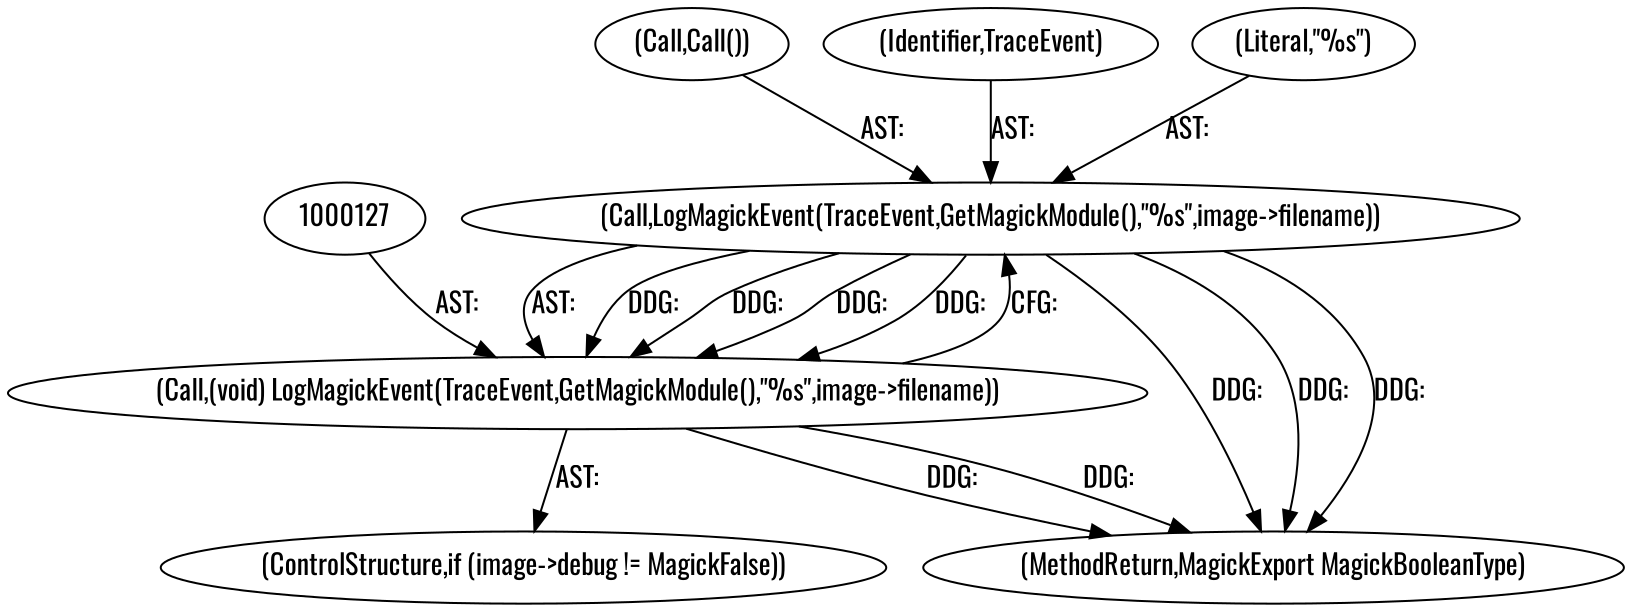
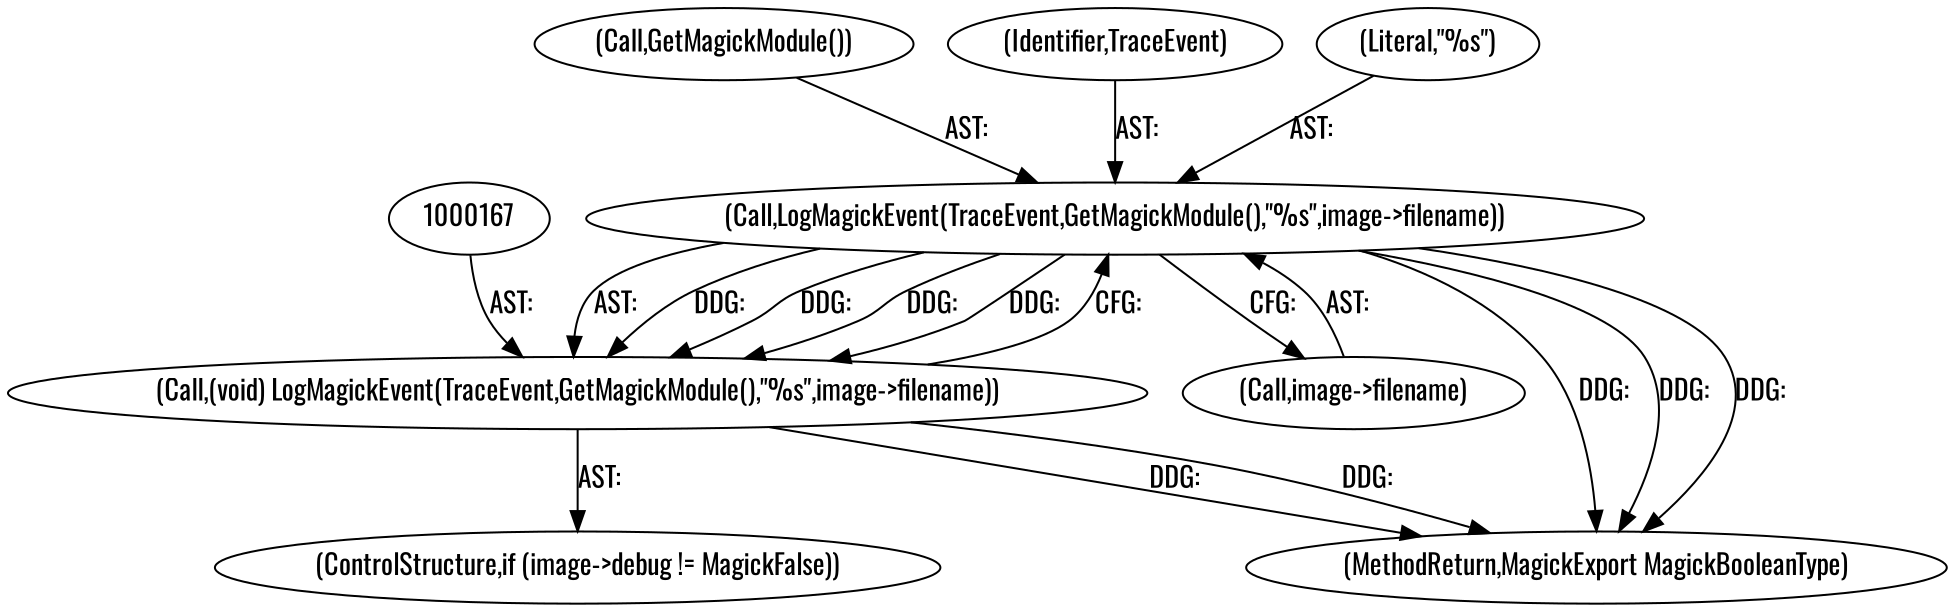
node "(Call,Call())": label "(Call,Call())" -> "(Call,GetMagickModule())"
node "1000127": label "1000127" -> "1000167"
node "(Call,image->filename)": added
